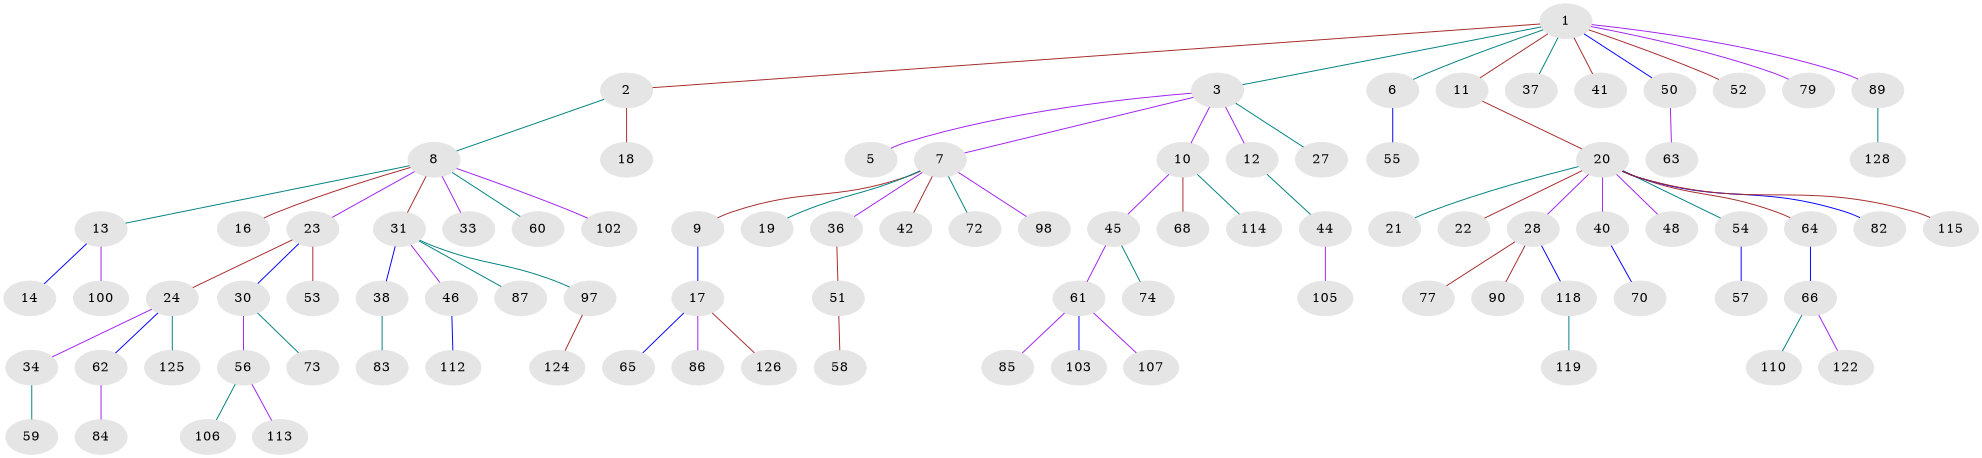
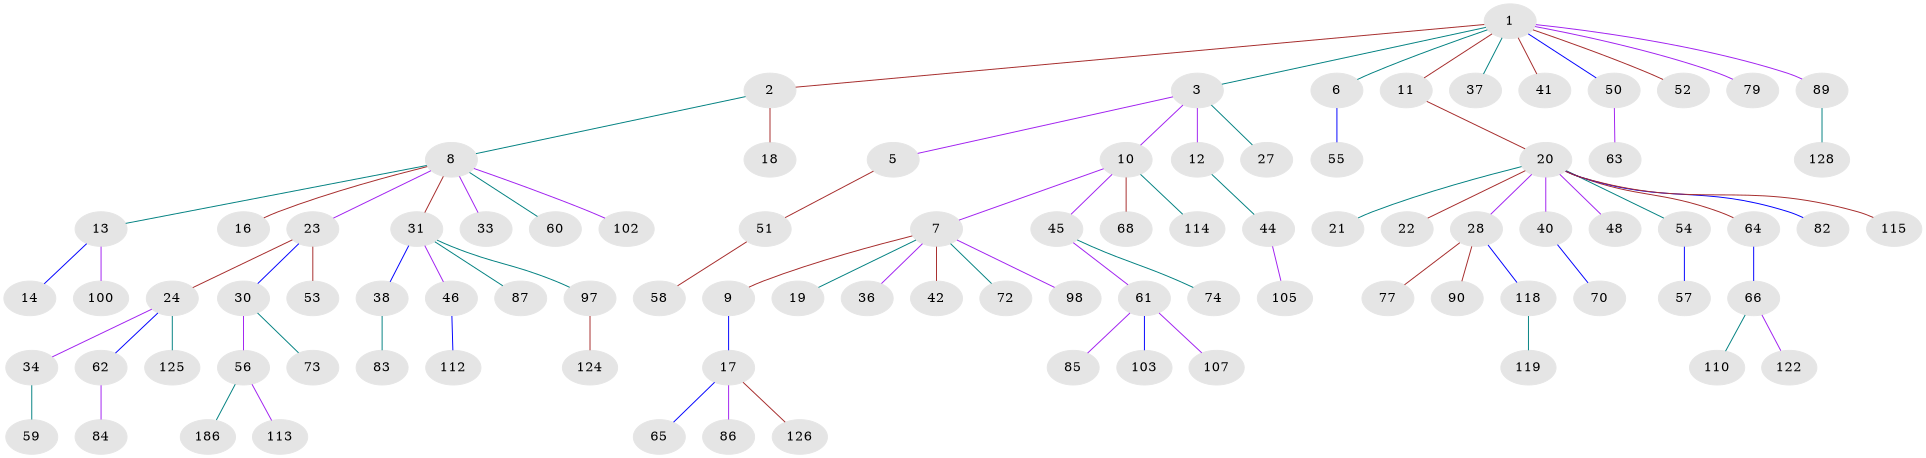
edge "3" -- "7": now "10" -- "7"
edge "36" -- "51": now "5" -- "51"
node "106": label "106" -> "186"
